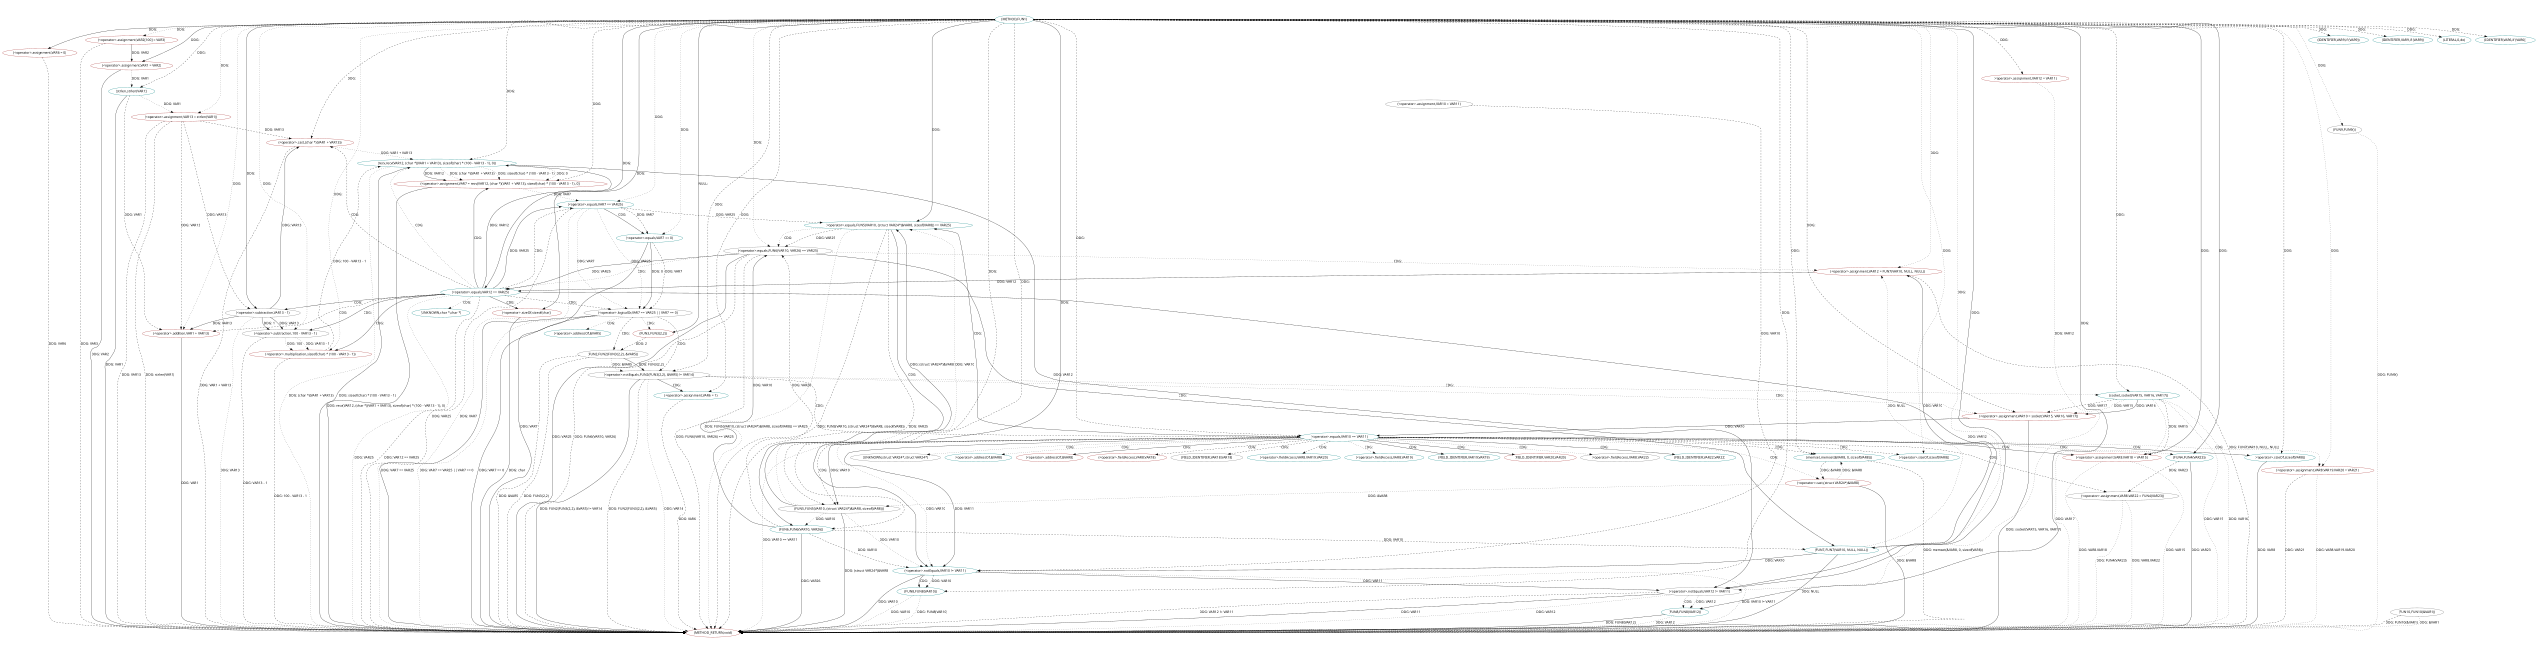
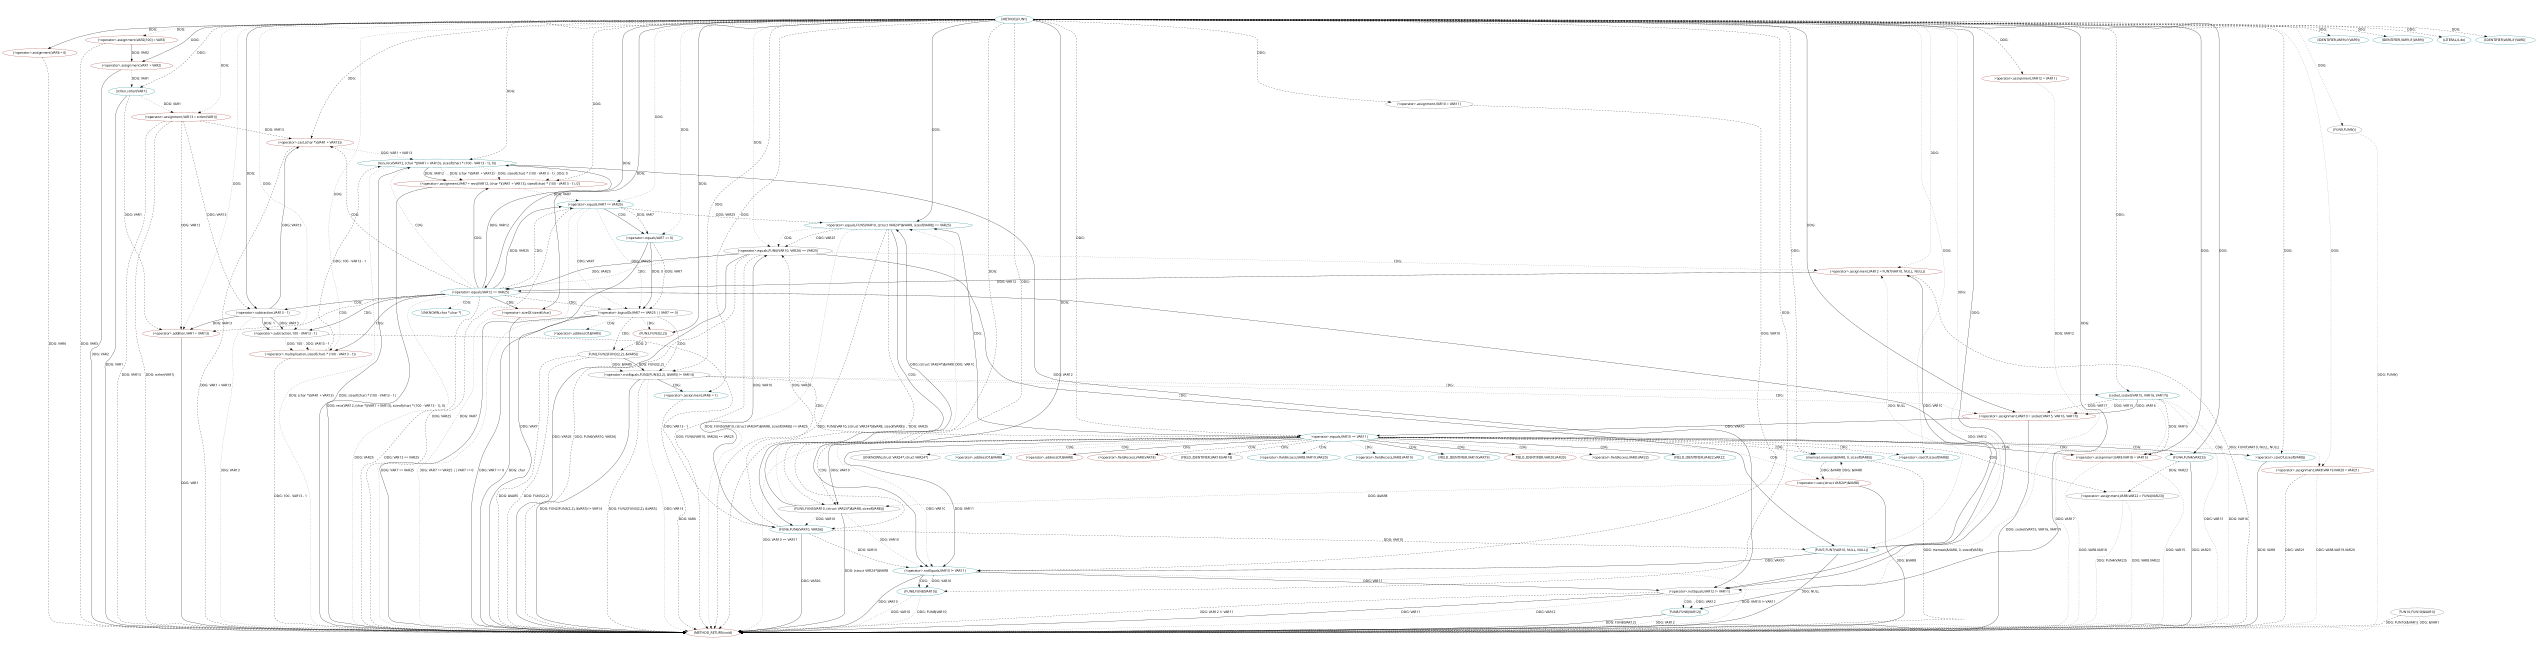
edge "(METHOD,FUN1)" -> "(<operator>.assignment,VAR10 = VAR11)": added, label "DDG:"
edge "(METHOD,FUN1)" -> "(<operator>.assignment,VAR10 = socket(VAR15, VAR16, VAR17))": style dashed -> solid
edge "(METHOD,FUN1)" -> "(FUN3,FUN3(2,2))": label "NULL: " -> "DDG: "
edge "(<operator>.subtraction,100 - VAR13 - 1)" -> "(METHOD_RETURN,void)": now "(<operator>.subtraction,100 - VAR13 - 1)" -> "(FUN6,FUN6(VAR10, VAR26))"
